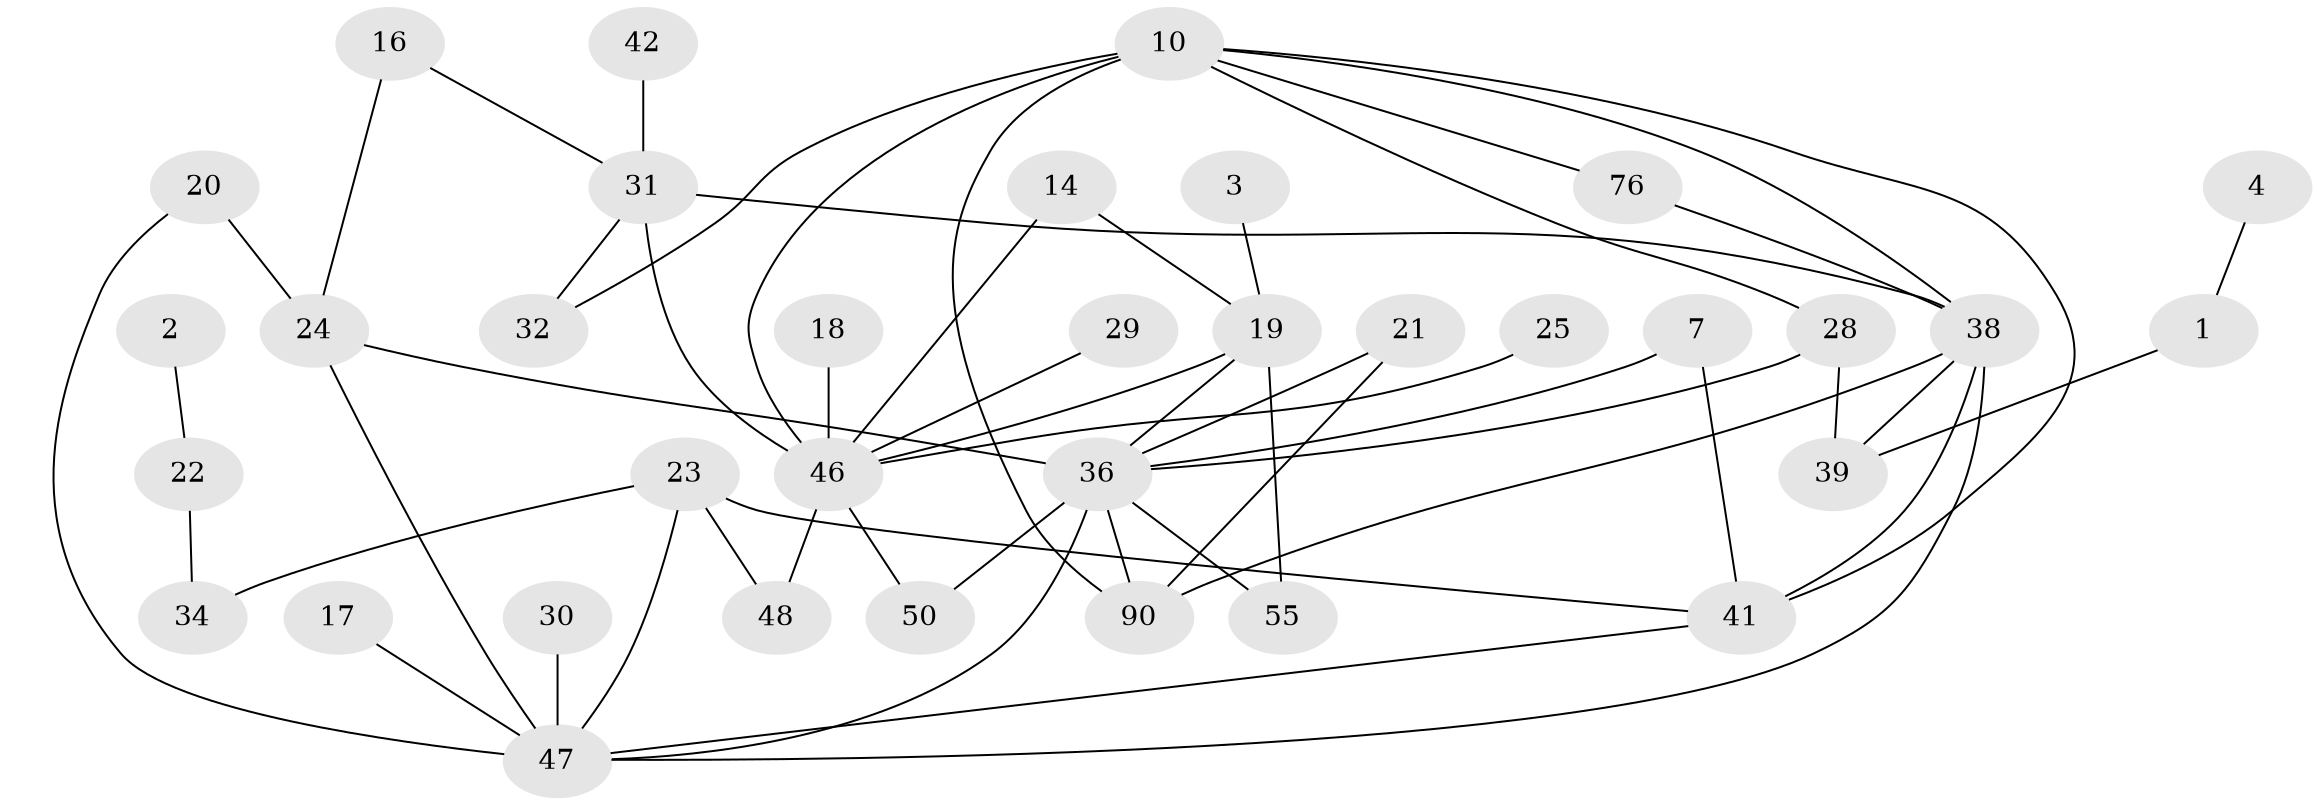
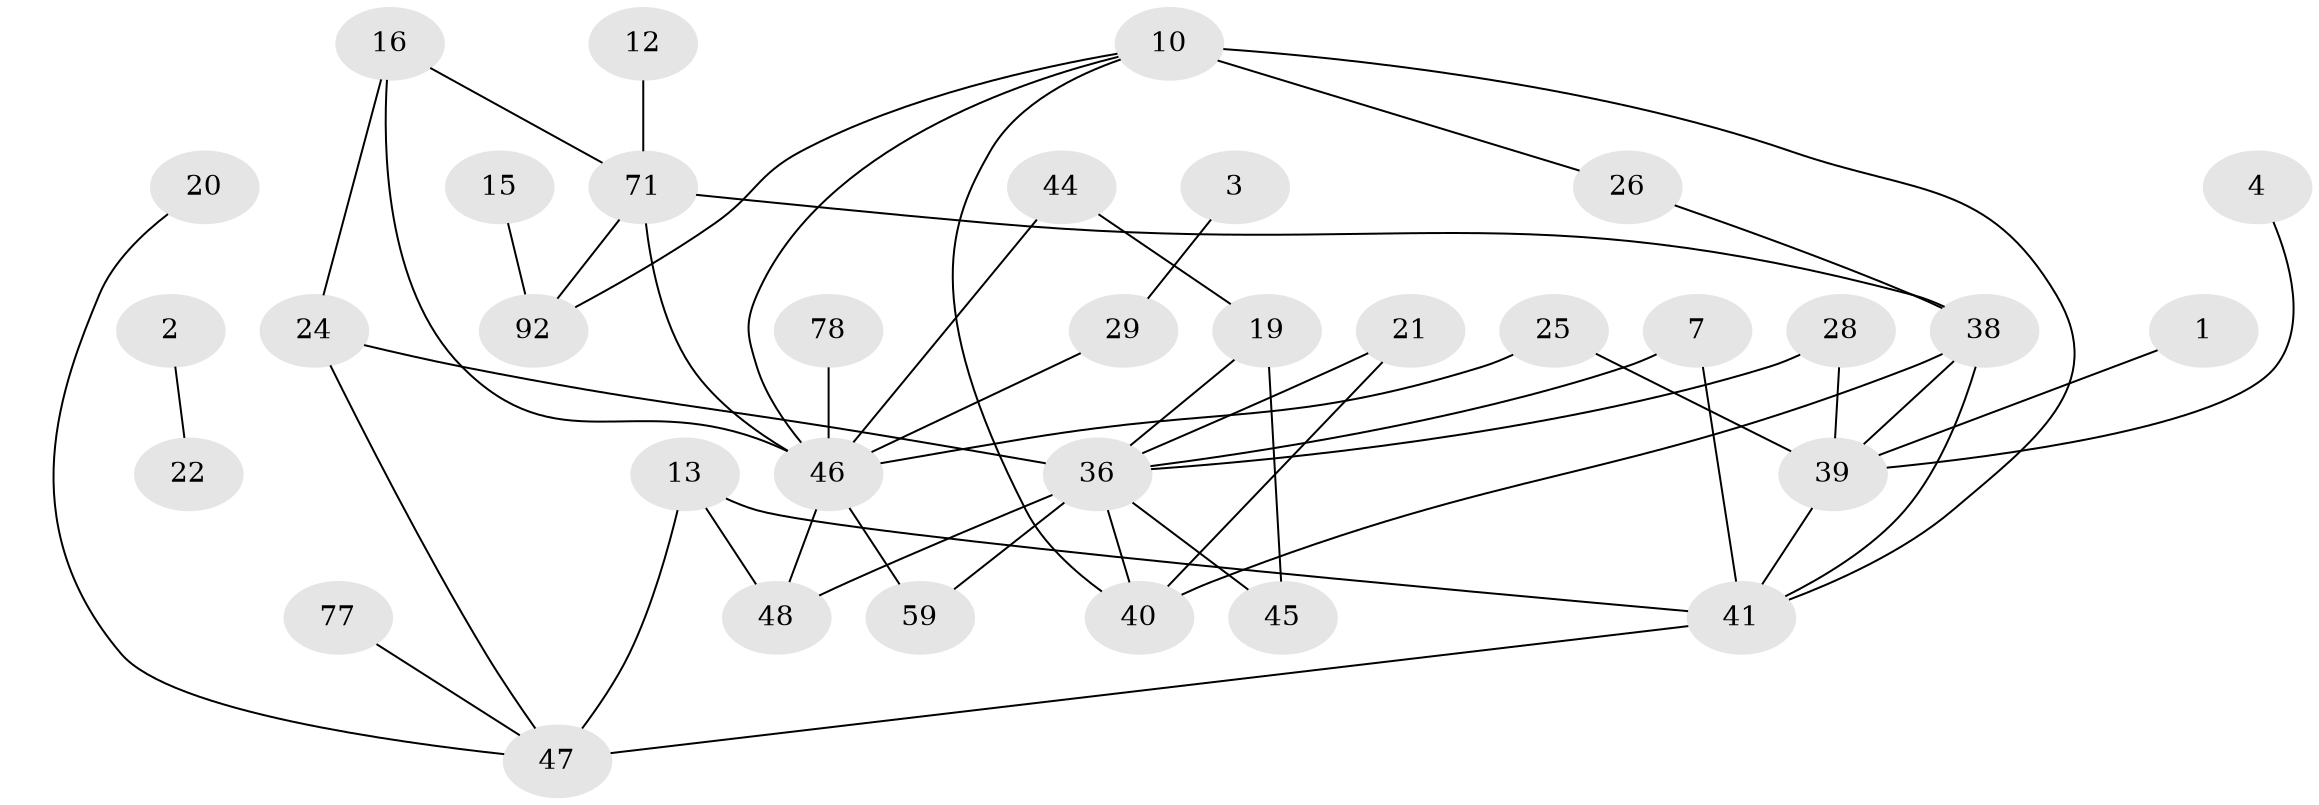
node "42": label "42" -> "12"
edge "10" -- "38": removed
node "15": added
node "31": label "31" -> "71"
node "14": label "14" -> "44"
node "76": label "76" -> "26"
edge "10" -- "28": removed
edge "20" -- "24": removed
edge "3" -- "19": now "3" -- "29"
edge "4" -- "1": now "4" -- "39"
node "32": label "32" -> "92"
node "18": label "18" -> "78"
edge "25" -- "39": added
edge "19" -- "46": now "16" -- "46"
node "23": label "23" -> "13"
edge "39" -- "41": added
node "34": removed
node "17": label "17" -> "77"
node "30": removed
node "50": label "50" -> "59"
node "90": label "90" -> "40"
node "55": label "55" -> "45"
edge "36" -- "47": now "36" -- "48"
edge "38" -- "47": removed
